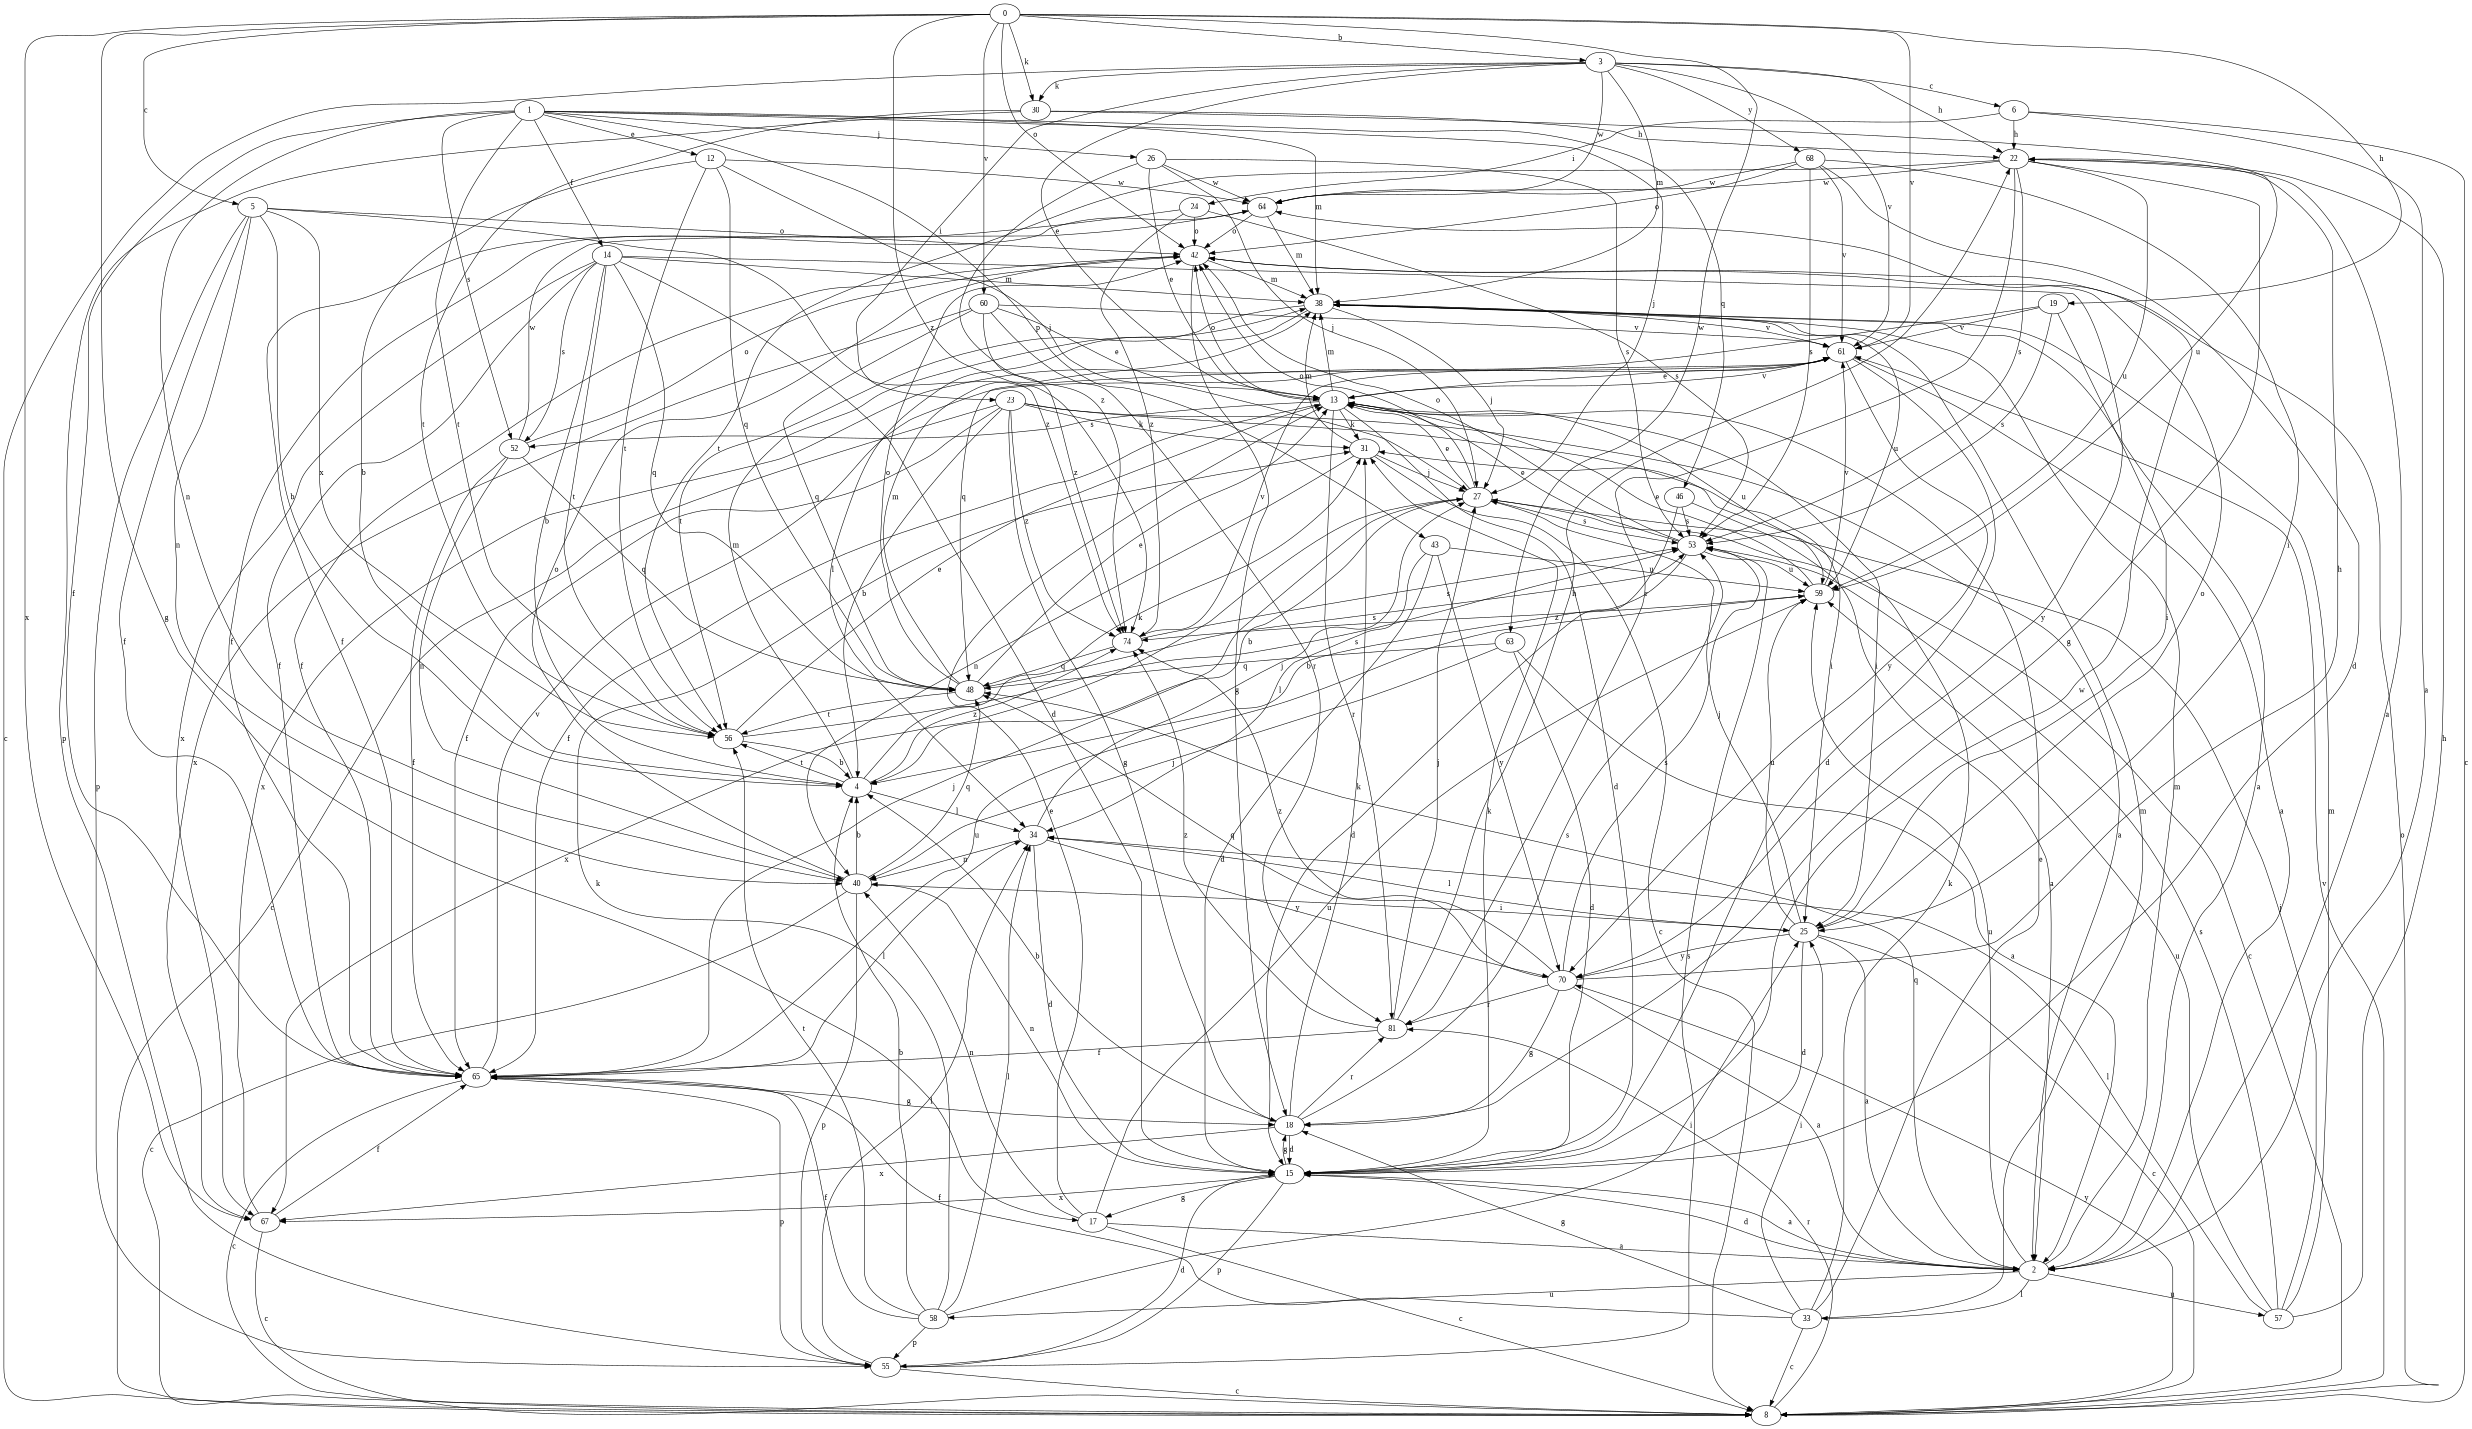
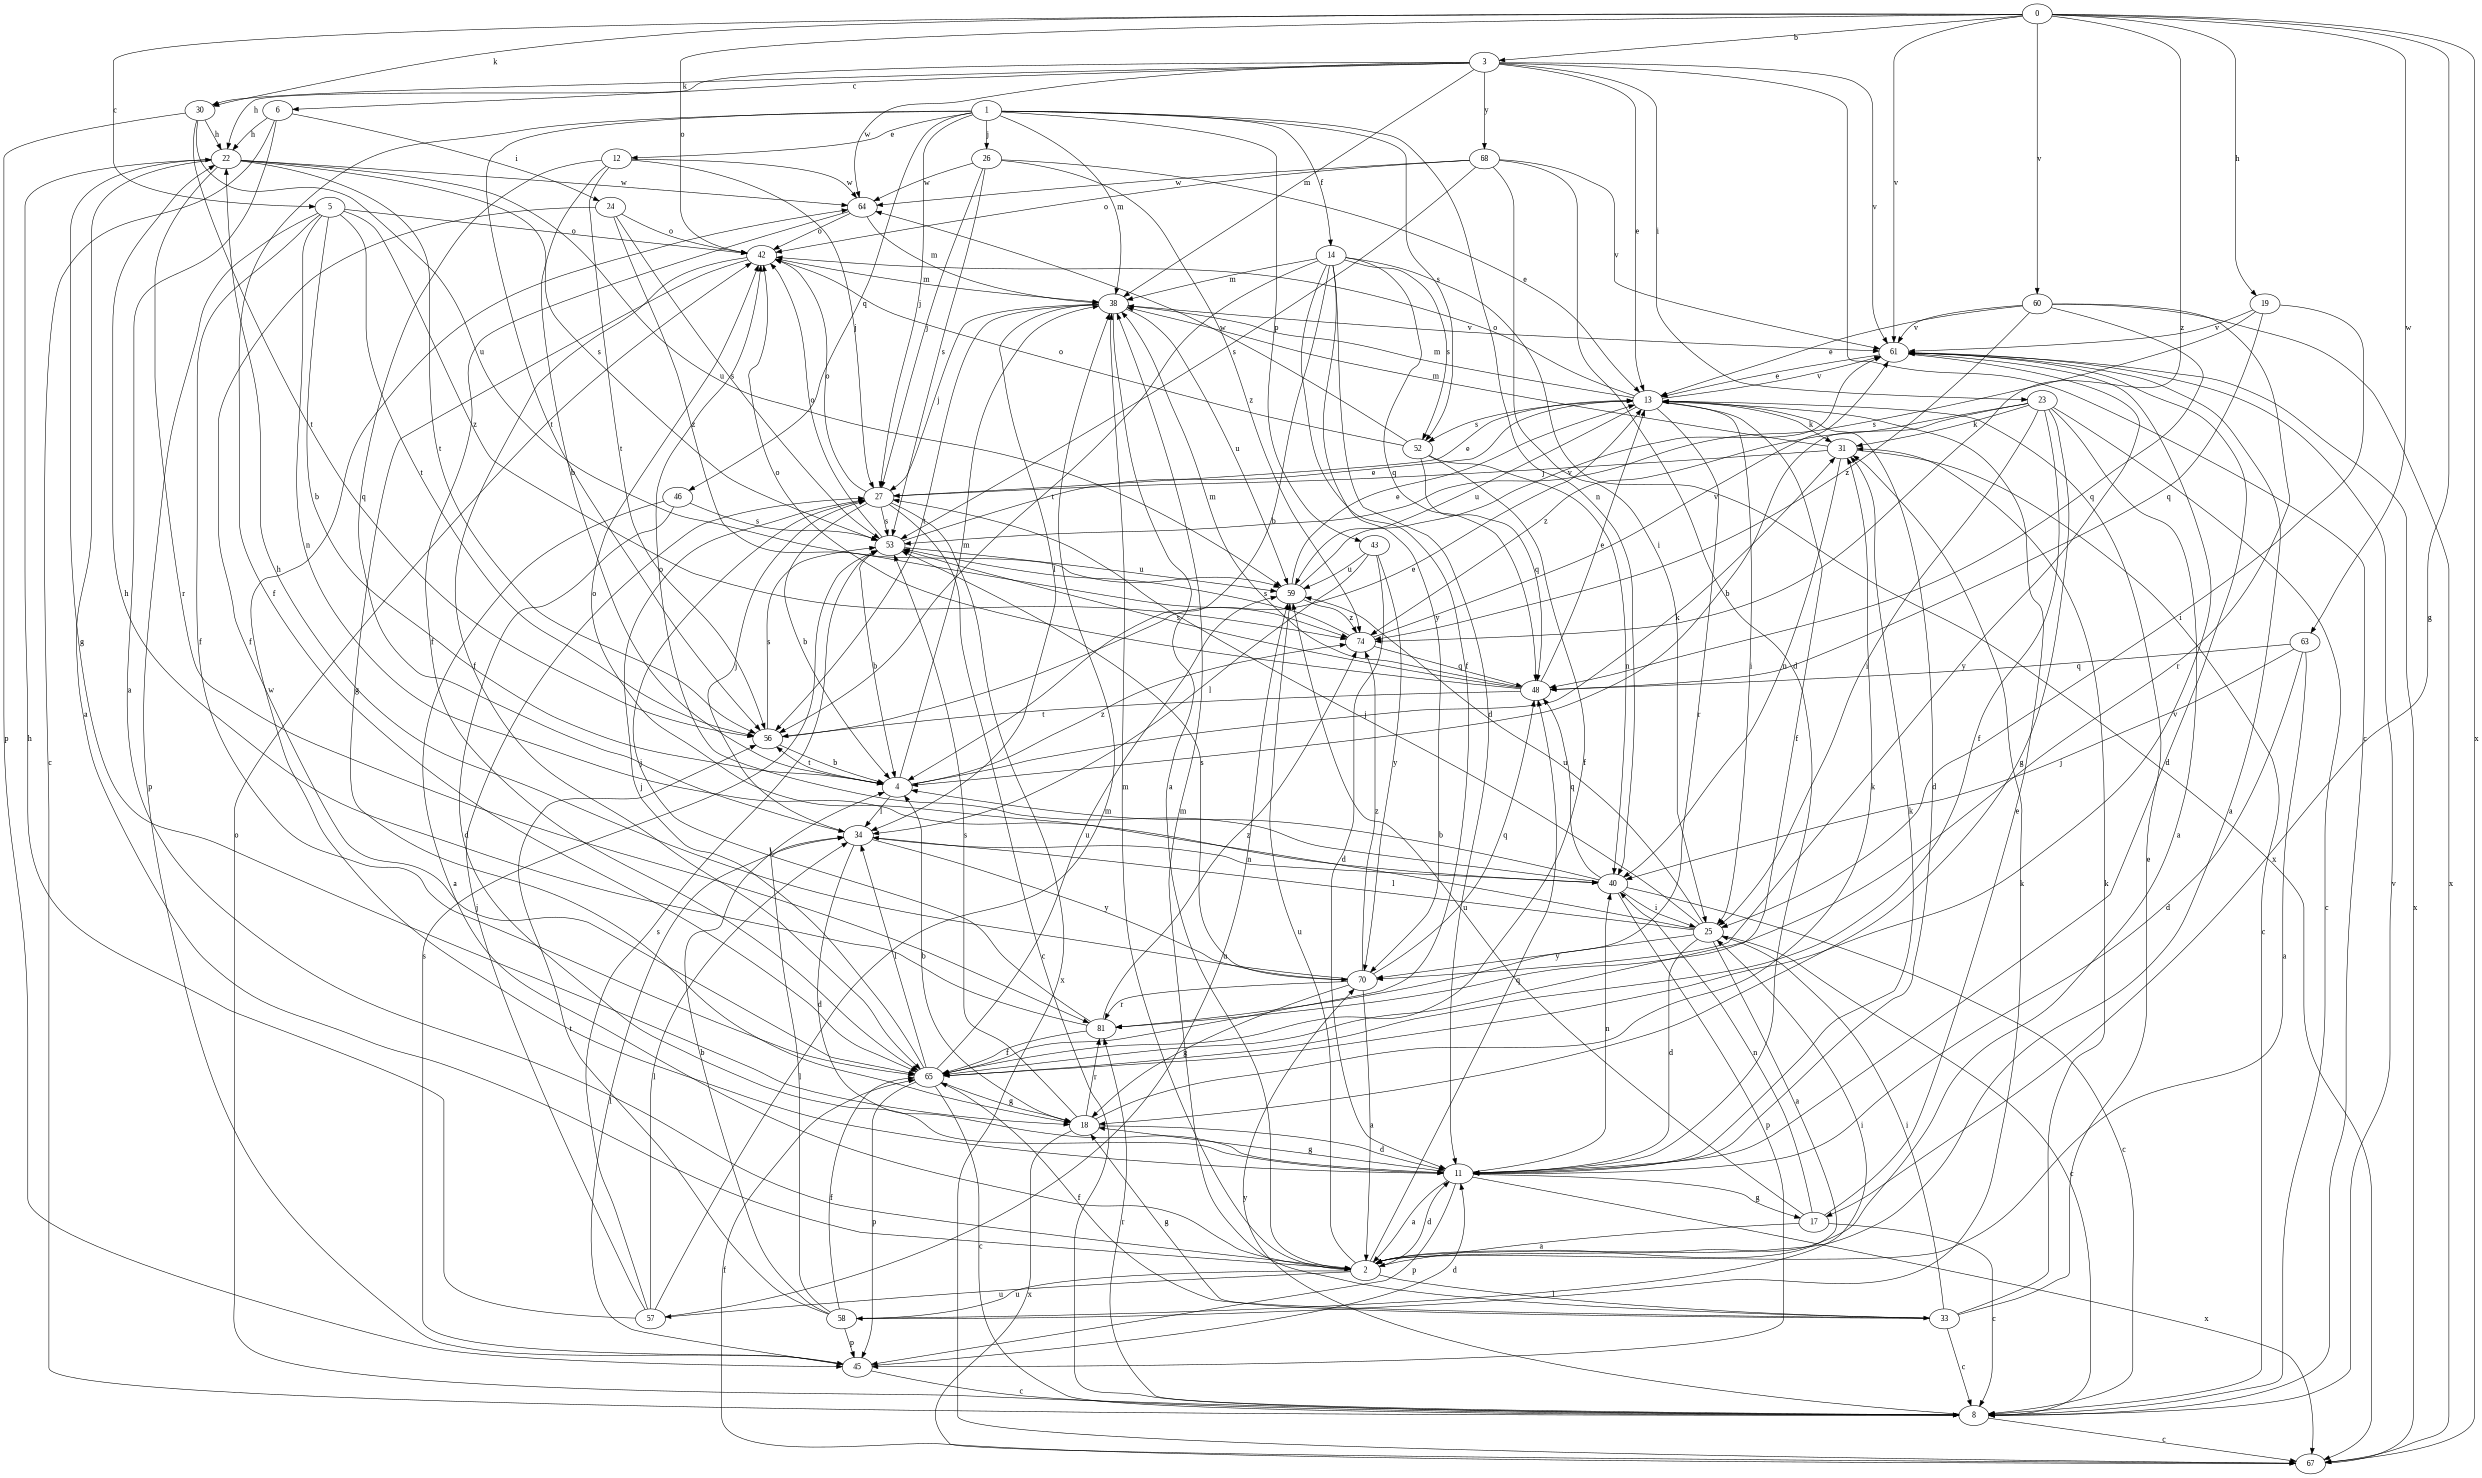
edge "12" -> "48": now "12" -> "34"
edge "5" -> "56": label "x" -> "t"
node "15": label "15" -> "11"
node "55": label "55" -> "45"
edge "67" -> "8": reversed
